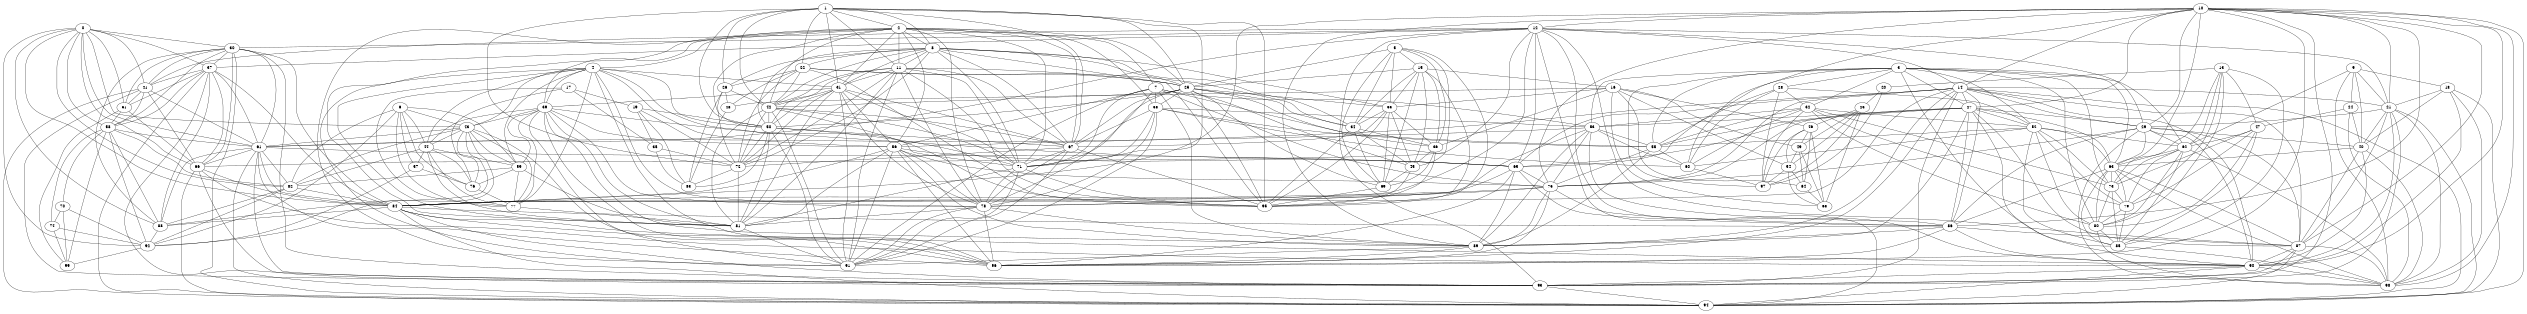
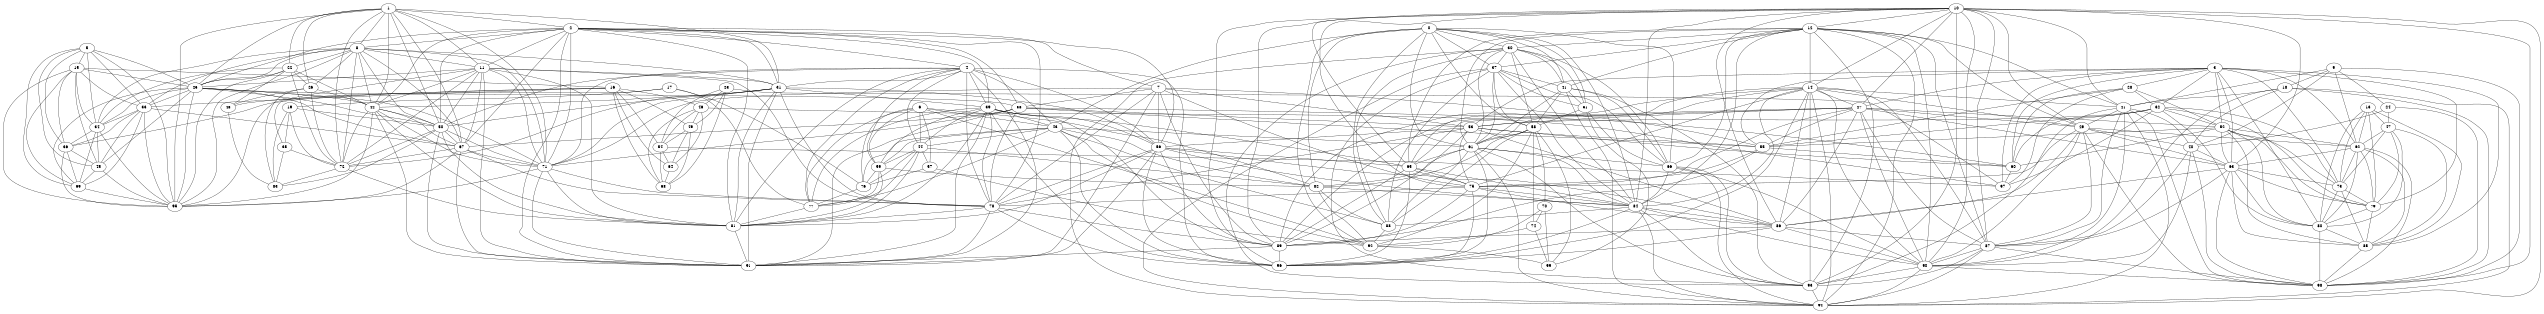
node "20": removed
edge "3" -- "79": added
edge "31" -- "67": removed
edge "25" -- "36": removed
